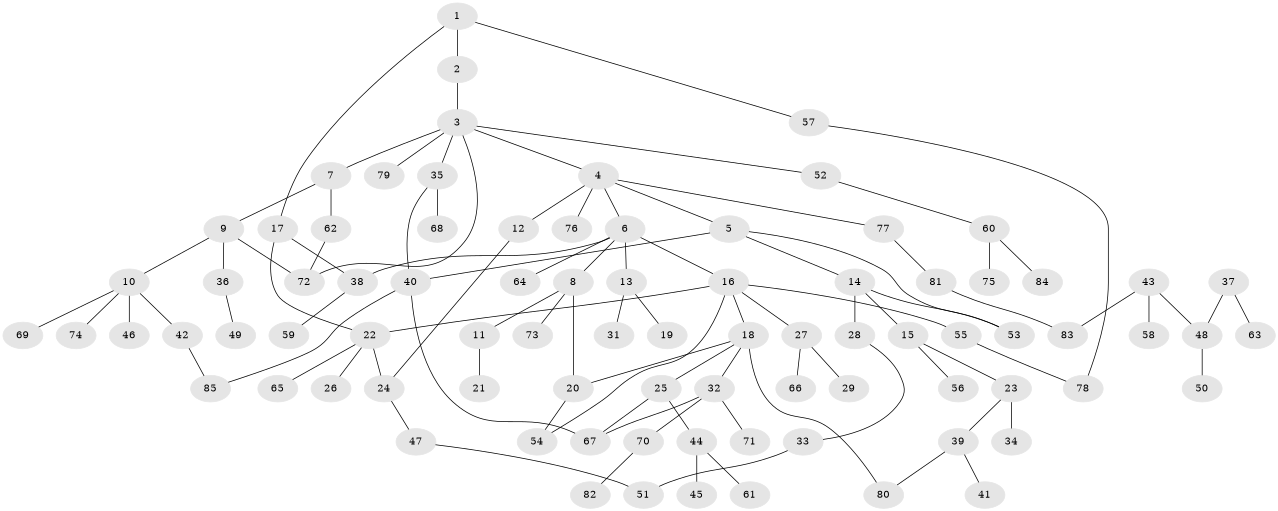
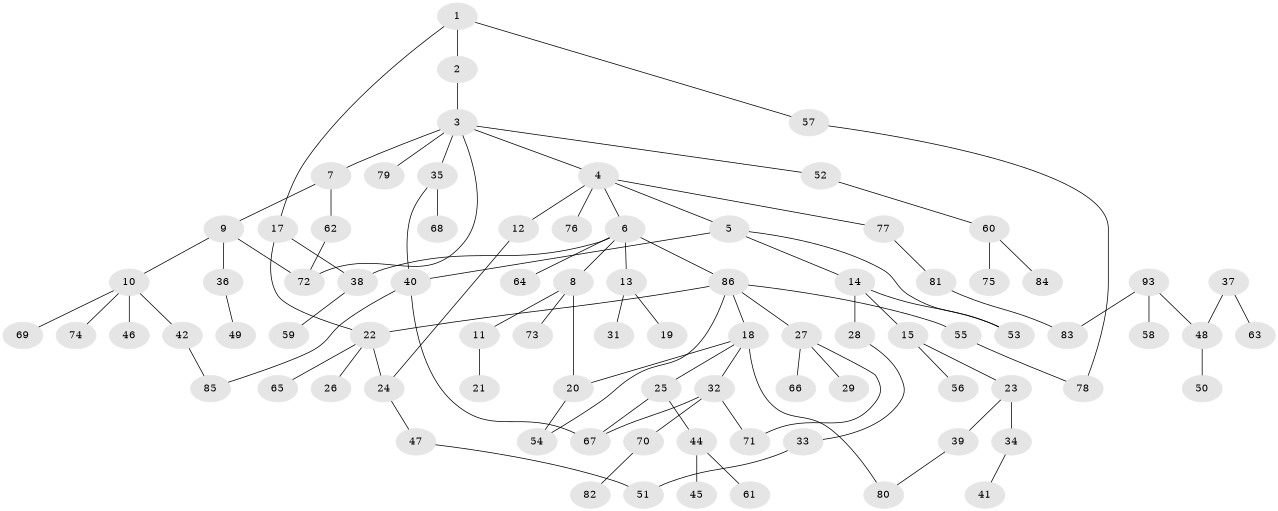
node "16": label "16" -> "86"
node "43": label "43" -> "93"
edge "27" -- "71": added
edge "39" -- "41": now "34" -- "41"
